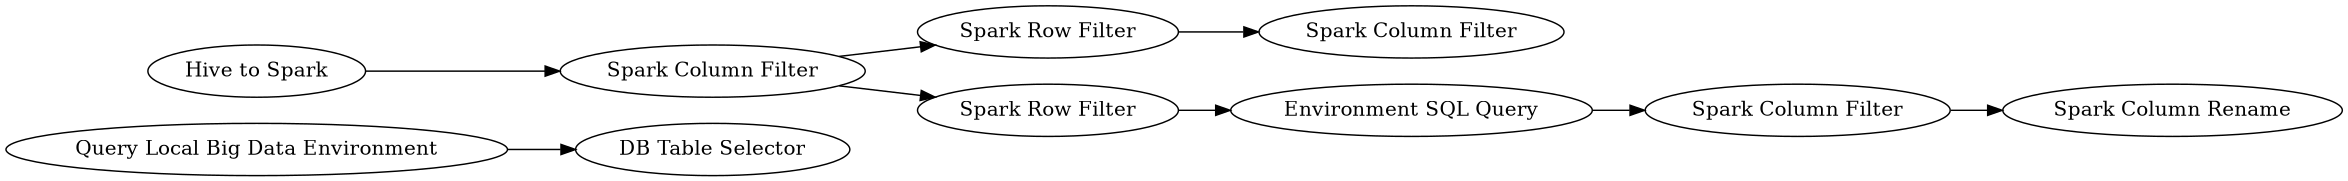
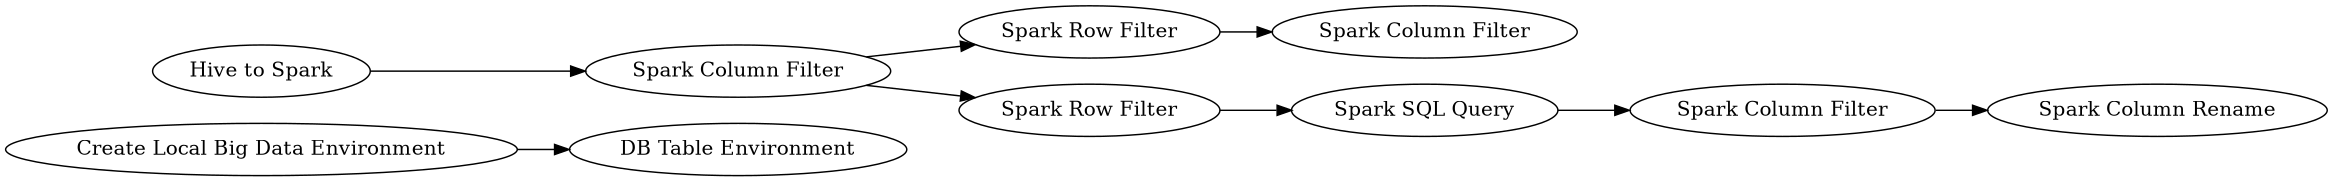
node "Environment SQL Query": label "Environment SQL Query" -> "Spark SQL Query"
node "Query Local Big Data Environment": label "Query Local Big Data Environment" -> "Create Local Big Data Environment"
node "DB Table Selector": label "DB Table Selector" -> "DB Table Environment"
